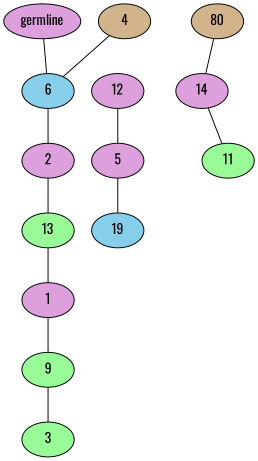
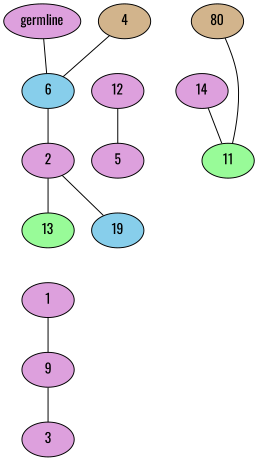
edge "80" -- "14": now "80" -- "11"
edge "5" -- "19": now "2" -- "19"
edge "13" -- "1": removed
node "9": fillcolor palegreen -> plum
node "3": fillcolor palegreen -> plum
